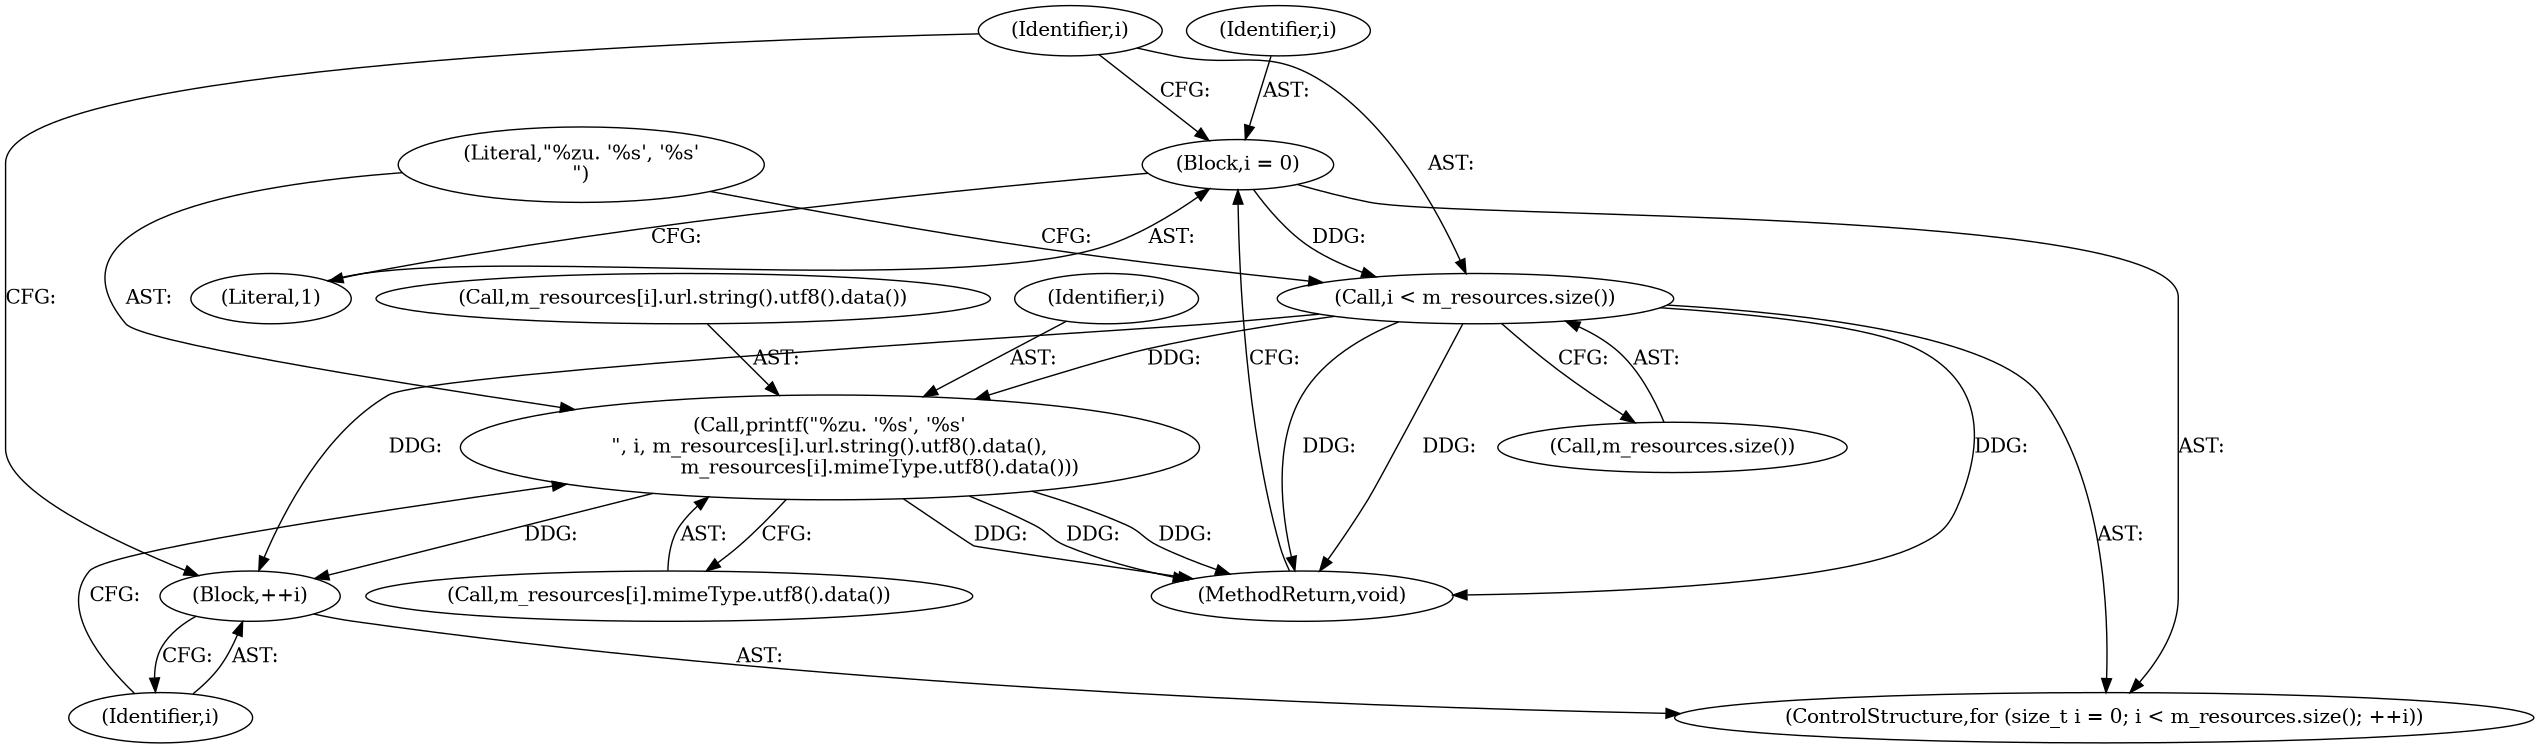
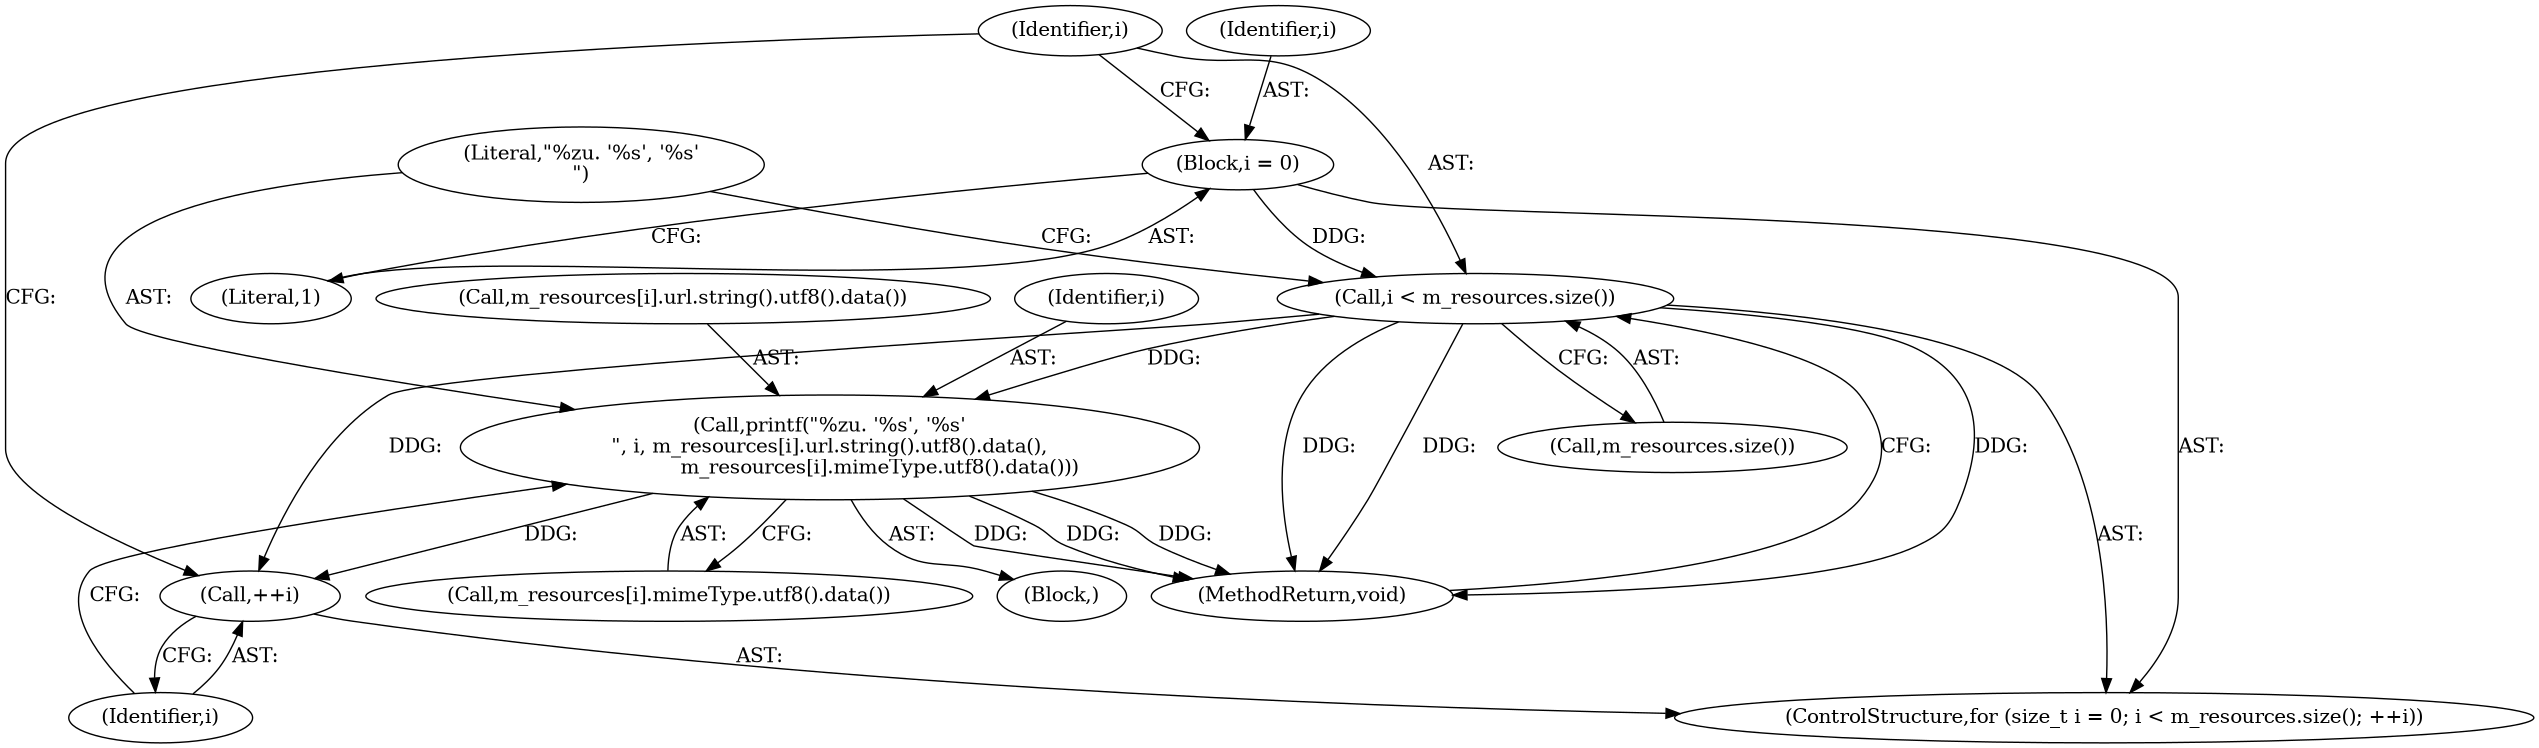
edge "(MethodReturn,void)" -> "(Block,i = 0)": now "(MethodReturn,void)" -> "(Call,i < m_resources.size())"
node "(Block,++i)": label "(Block,++i)" -> "(Call,++i)"
node "(Block,)": added
